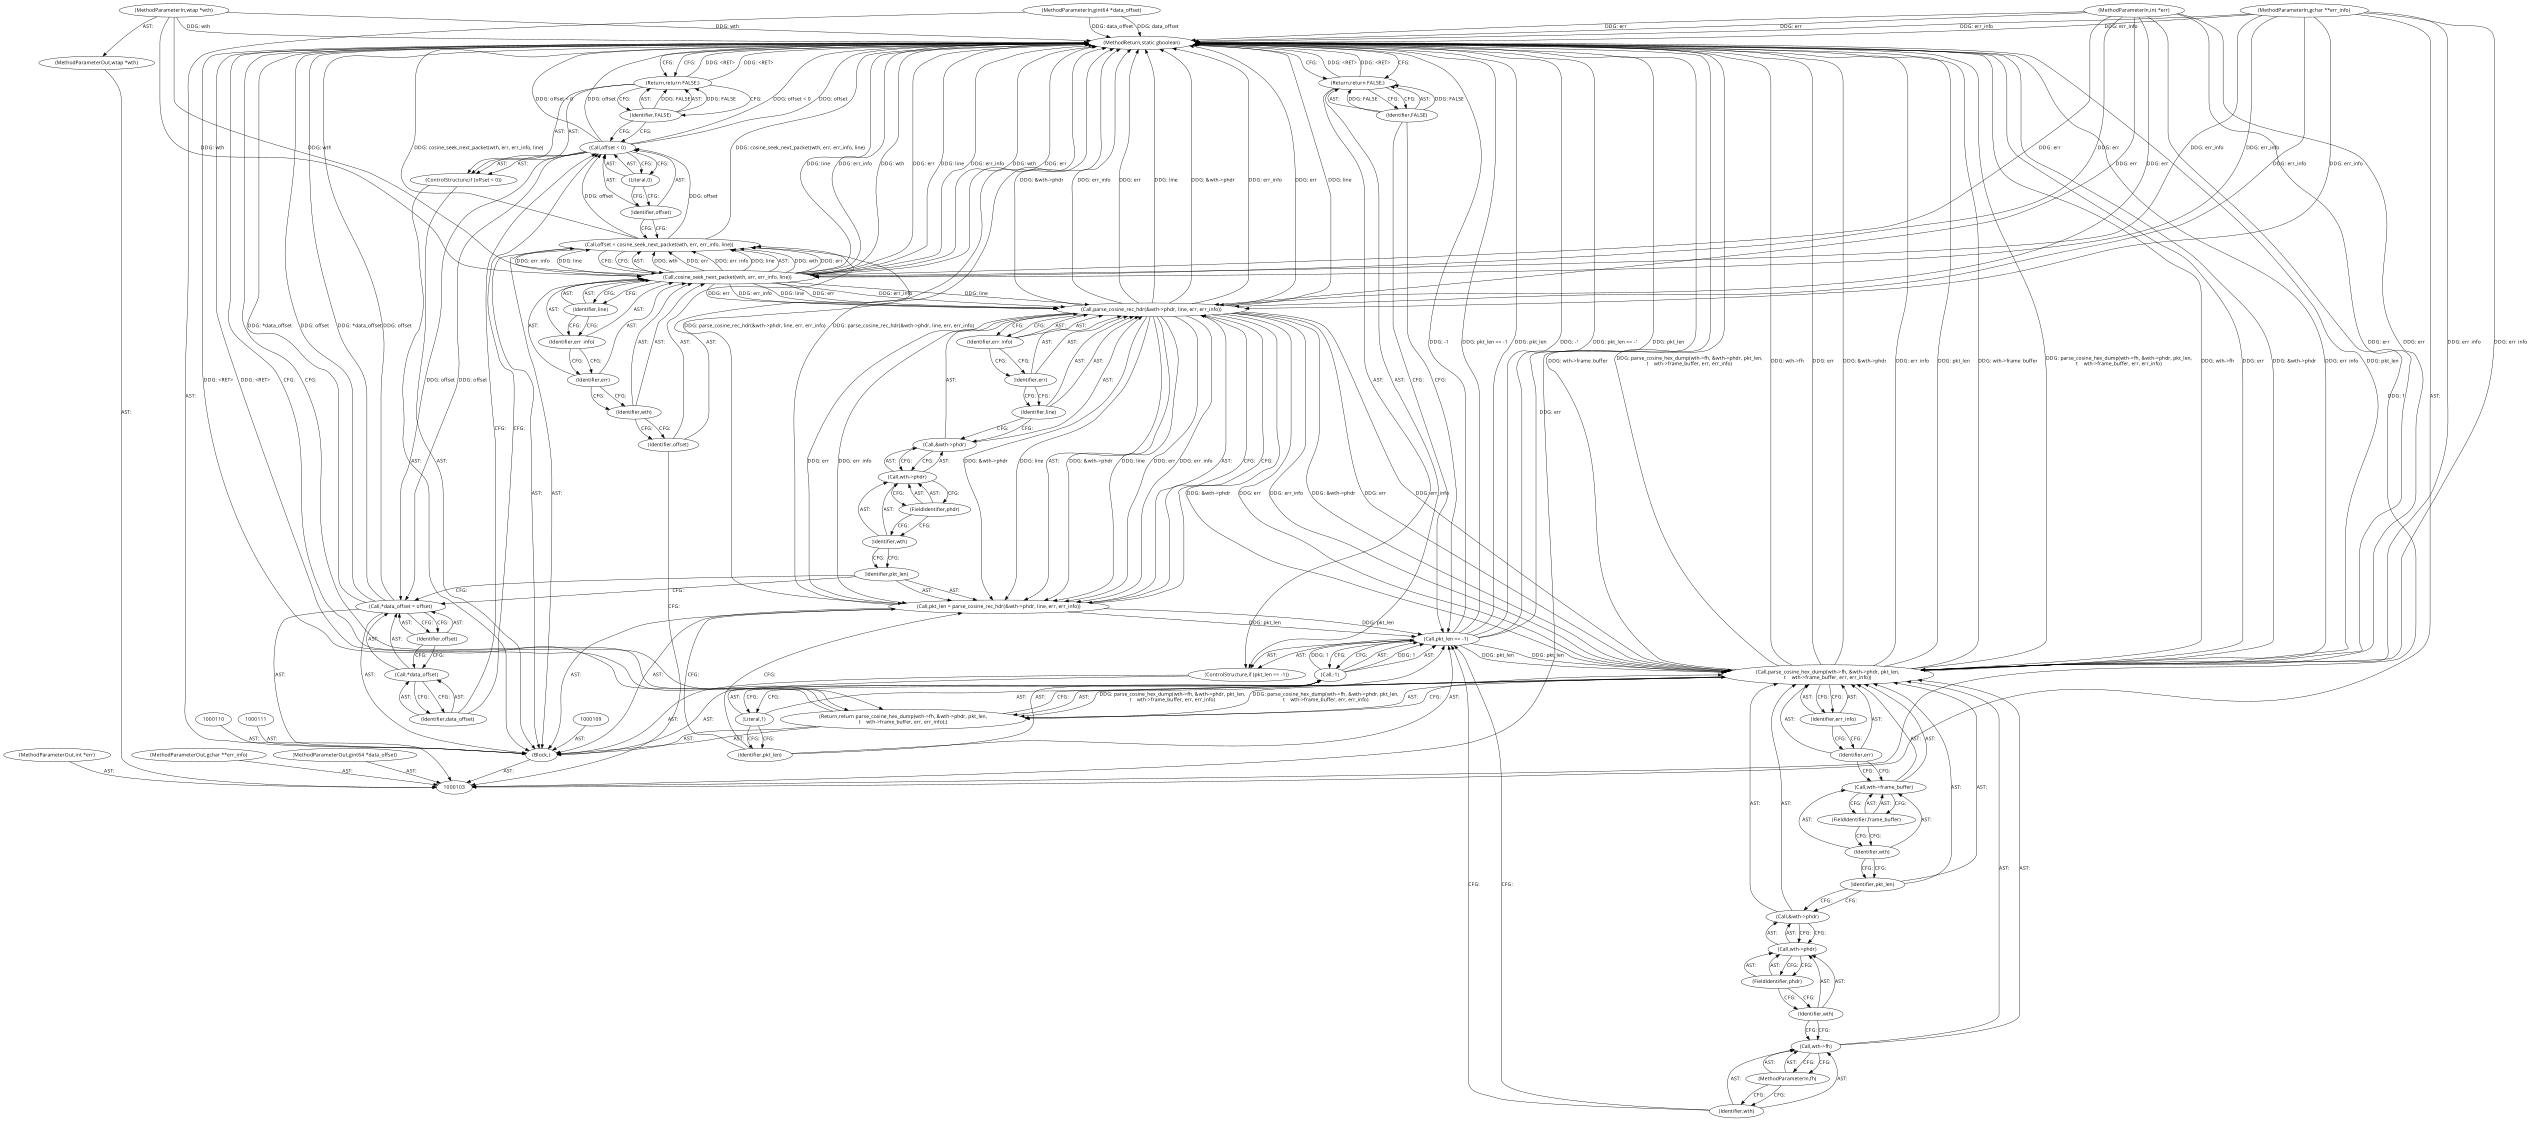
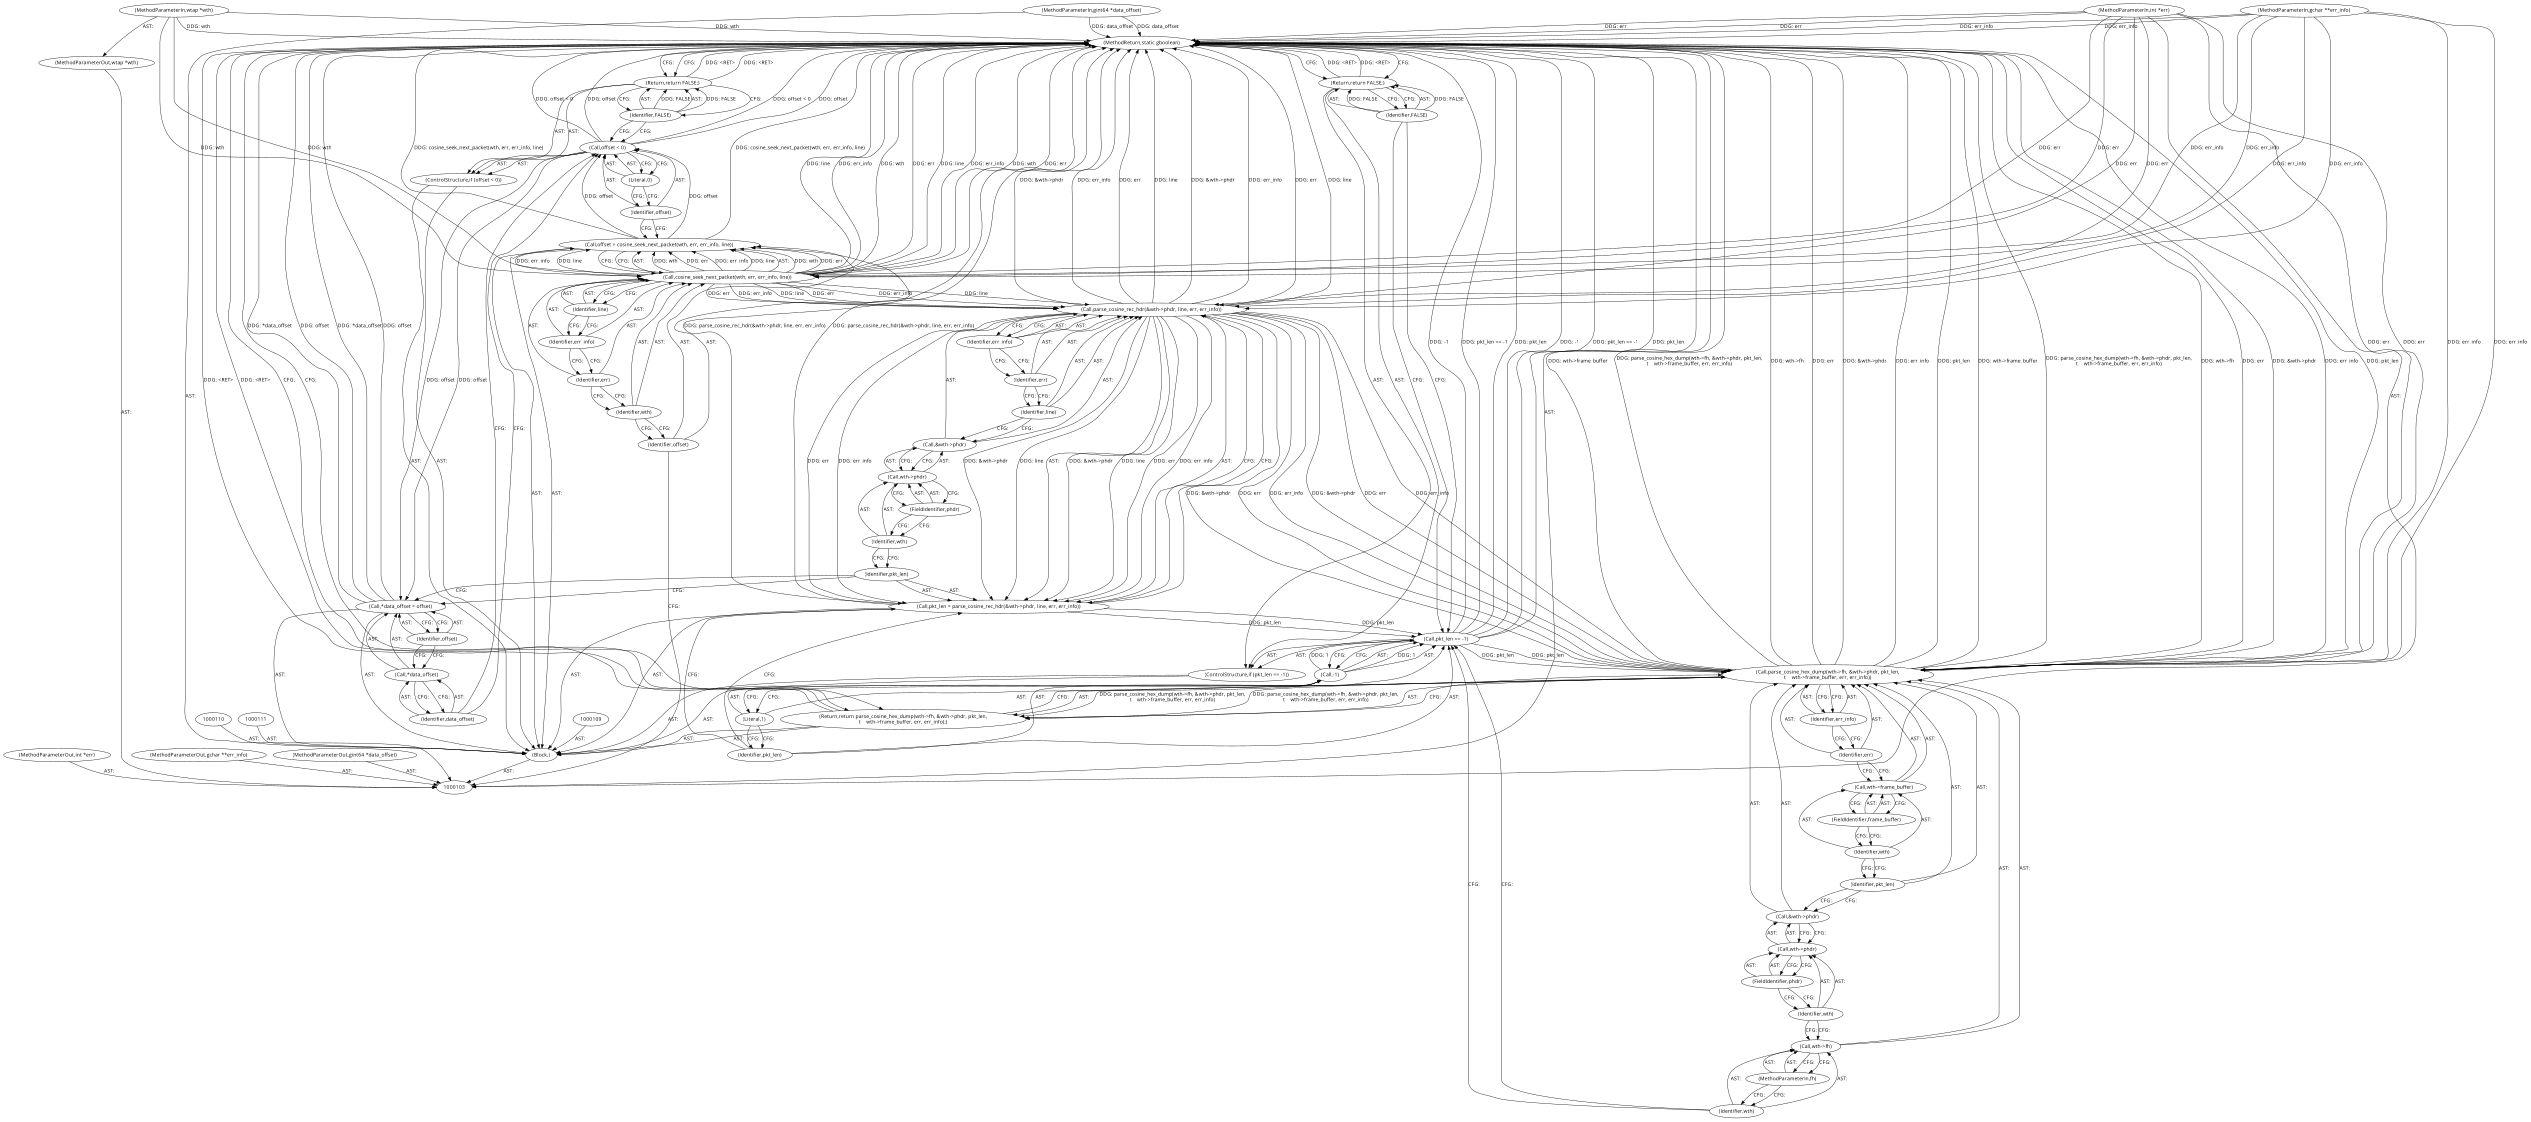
edge "(MethodParameterIn,int *err)" -> "1000103": label "DDG: 1" -> "AST: "
edge "(MethodReturn,static gboolean)" -> "1000103": label "DDG: err" -> "AST: "
edge "(MethodParameterIn,gchar **err_info)" -> "1000103": removed, label "AST:"
